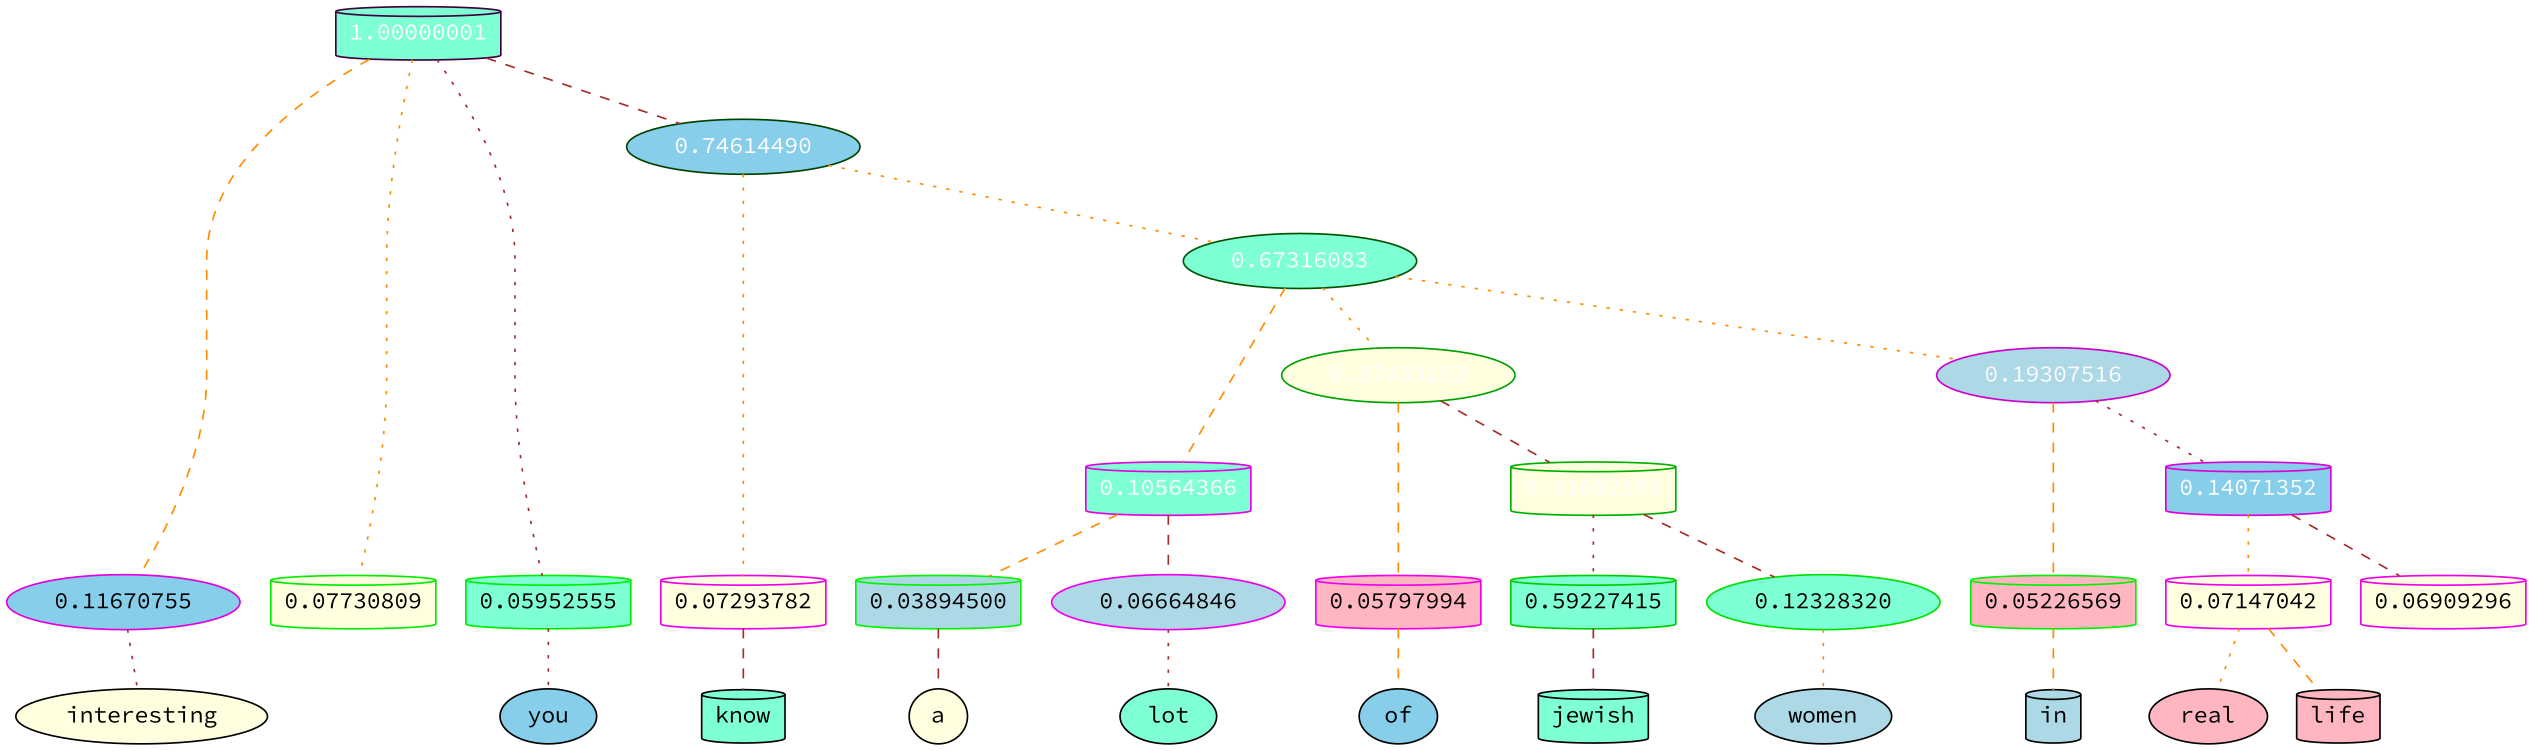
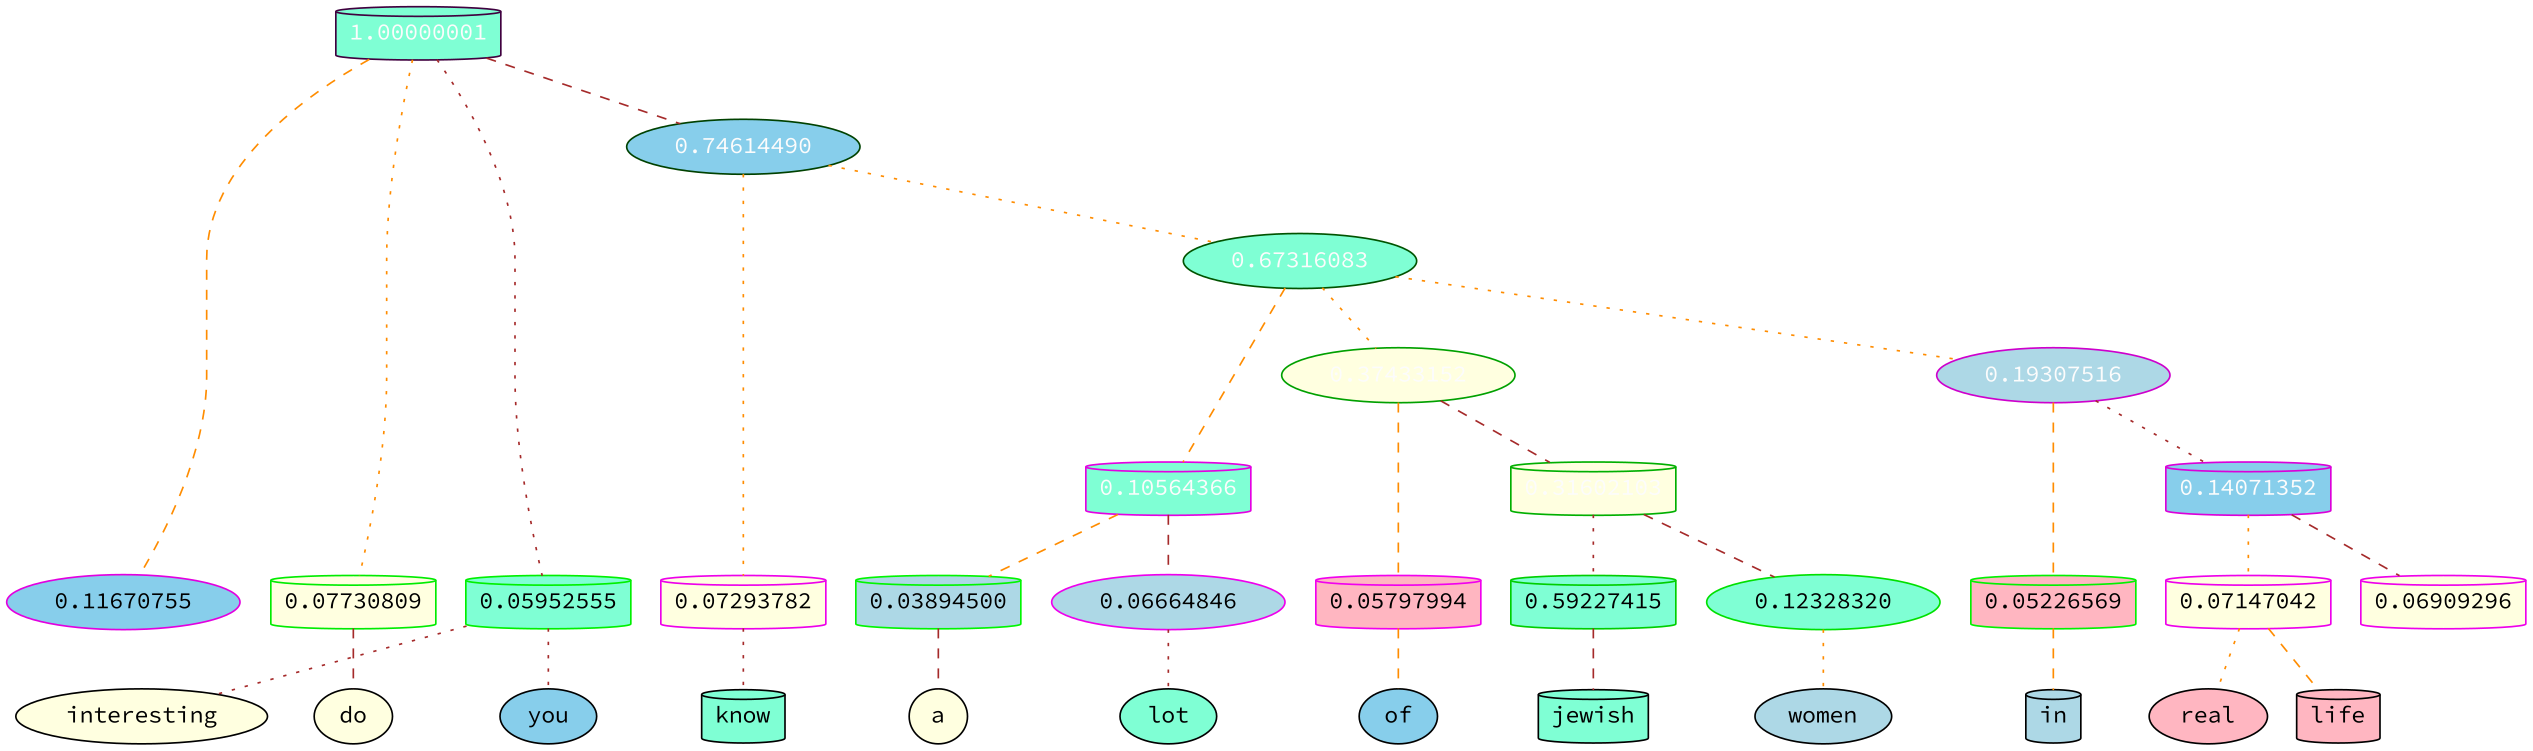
edge "0.11670755" -- "interesting": now "0.05952555" -- "interesting"
edge "0.07293782" -- "know": style dashed -> dotted
node "do": added
